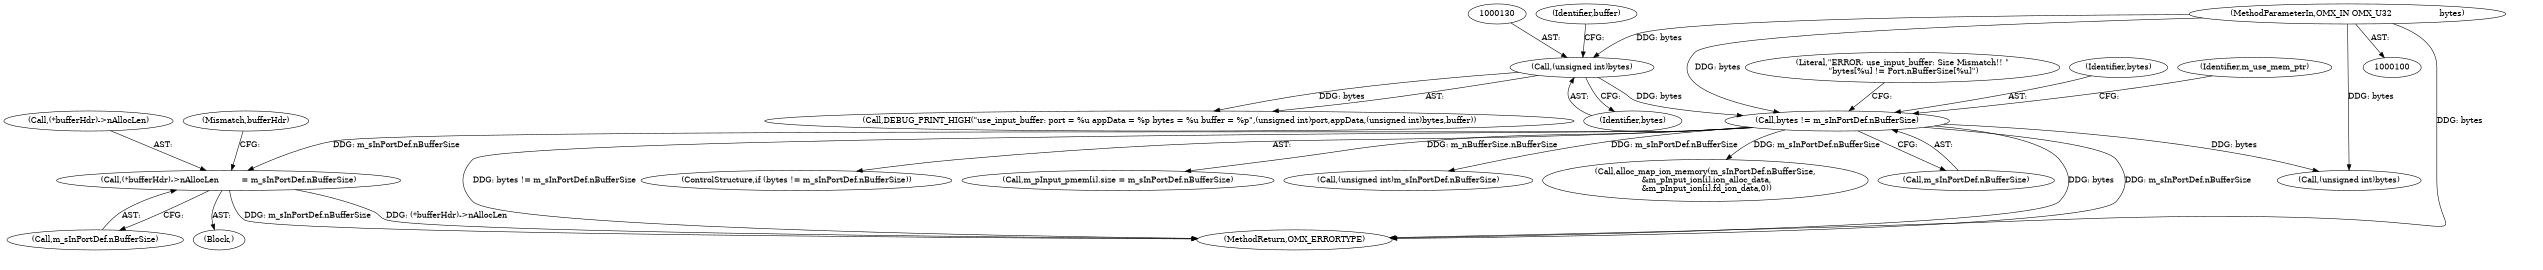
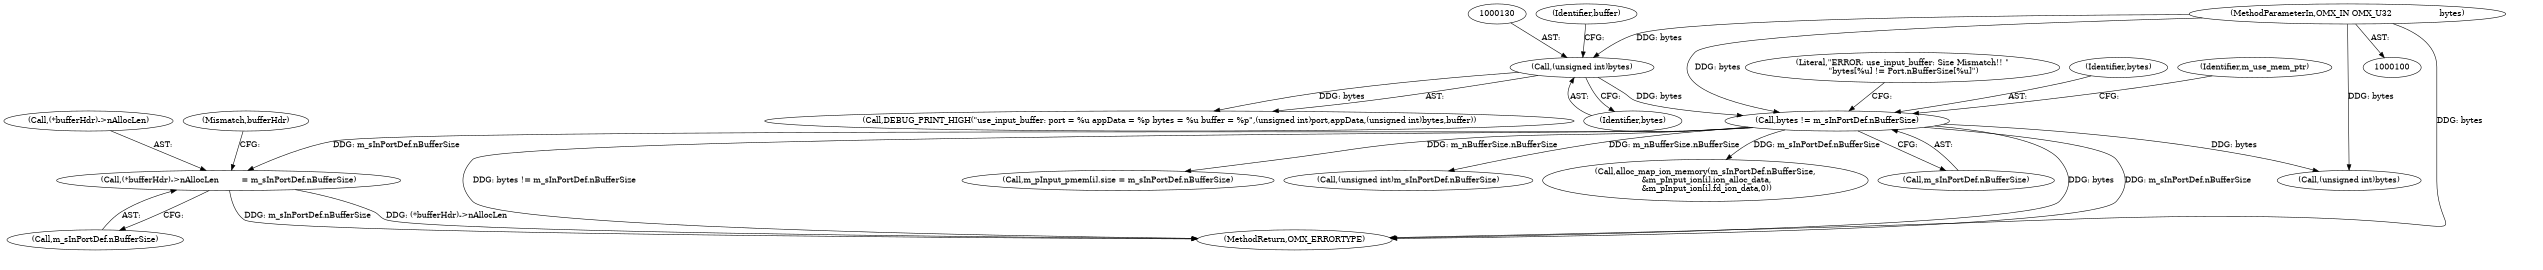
edge "(Call,bytes != m_sInPortDef.nBufferSize)" -> "(Call,(unsigned int)m_sInPortDef.nBufferSize)": label "DDG: m_sInPortDef.nBufferSize" -> "DDG: m_nBufferSize.nBufferSize"
node "(ControlStructure,if (bytes != m_sInPortDef.nBufferSize))": removed
node "(Block,)": removed
